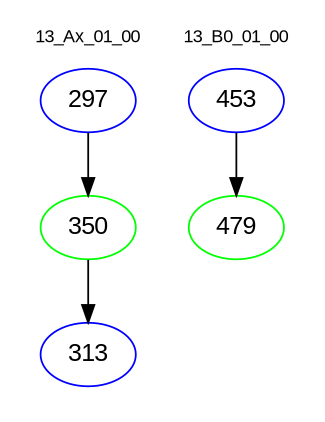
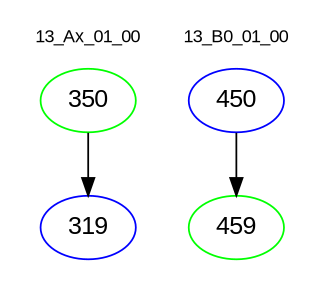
node "297": removed
node "453": label "453" -> "450"
node "479": label "479" -> "459"
node "313": label "313" -> "319"
